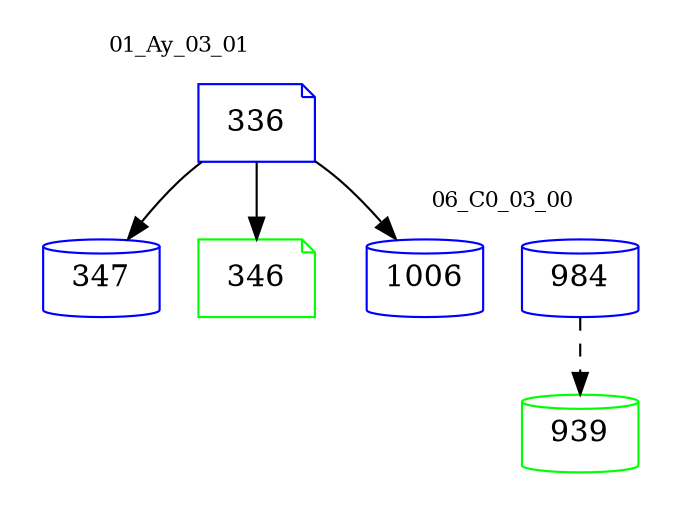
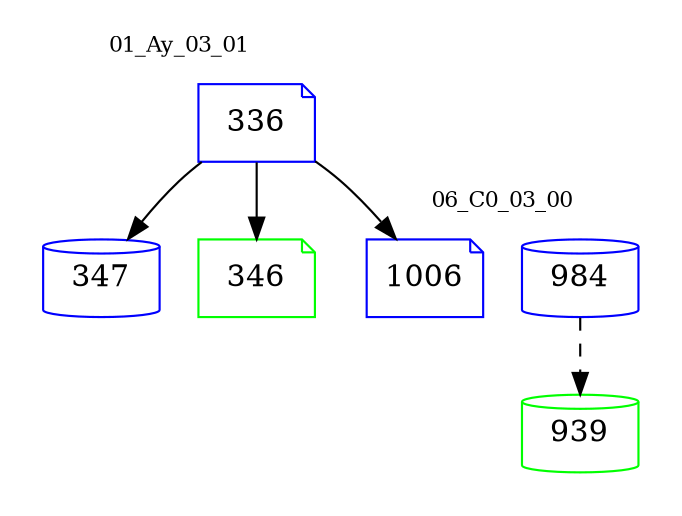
node "1006": shape cylinder -> note
